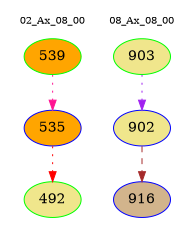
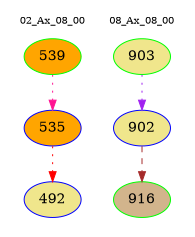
node "492": color green -> blue
node "916": color blue -> green
